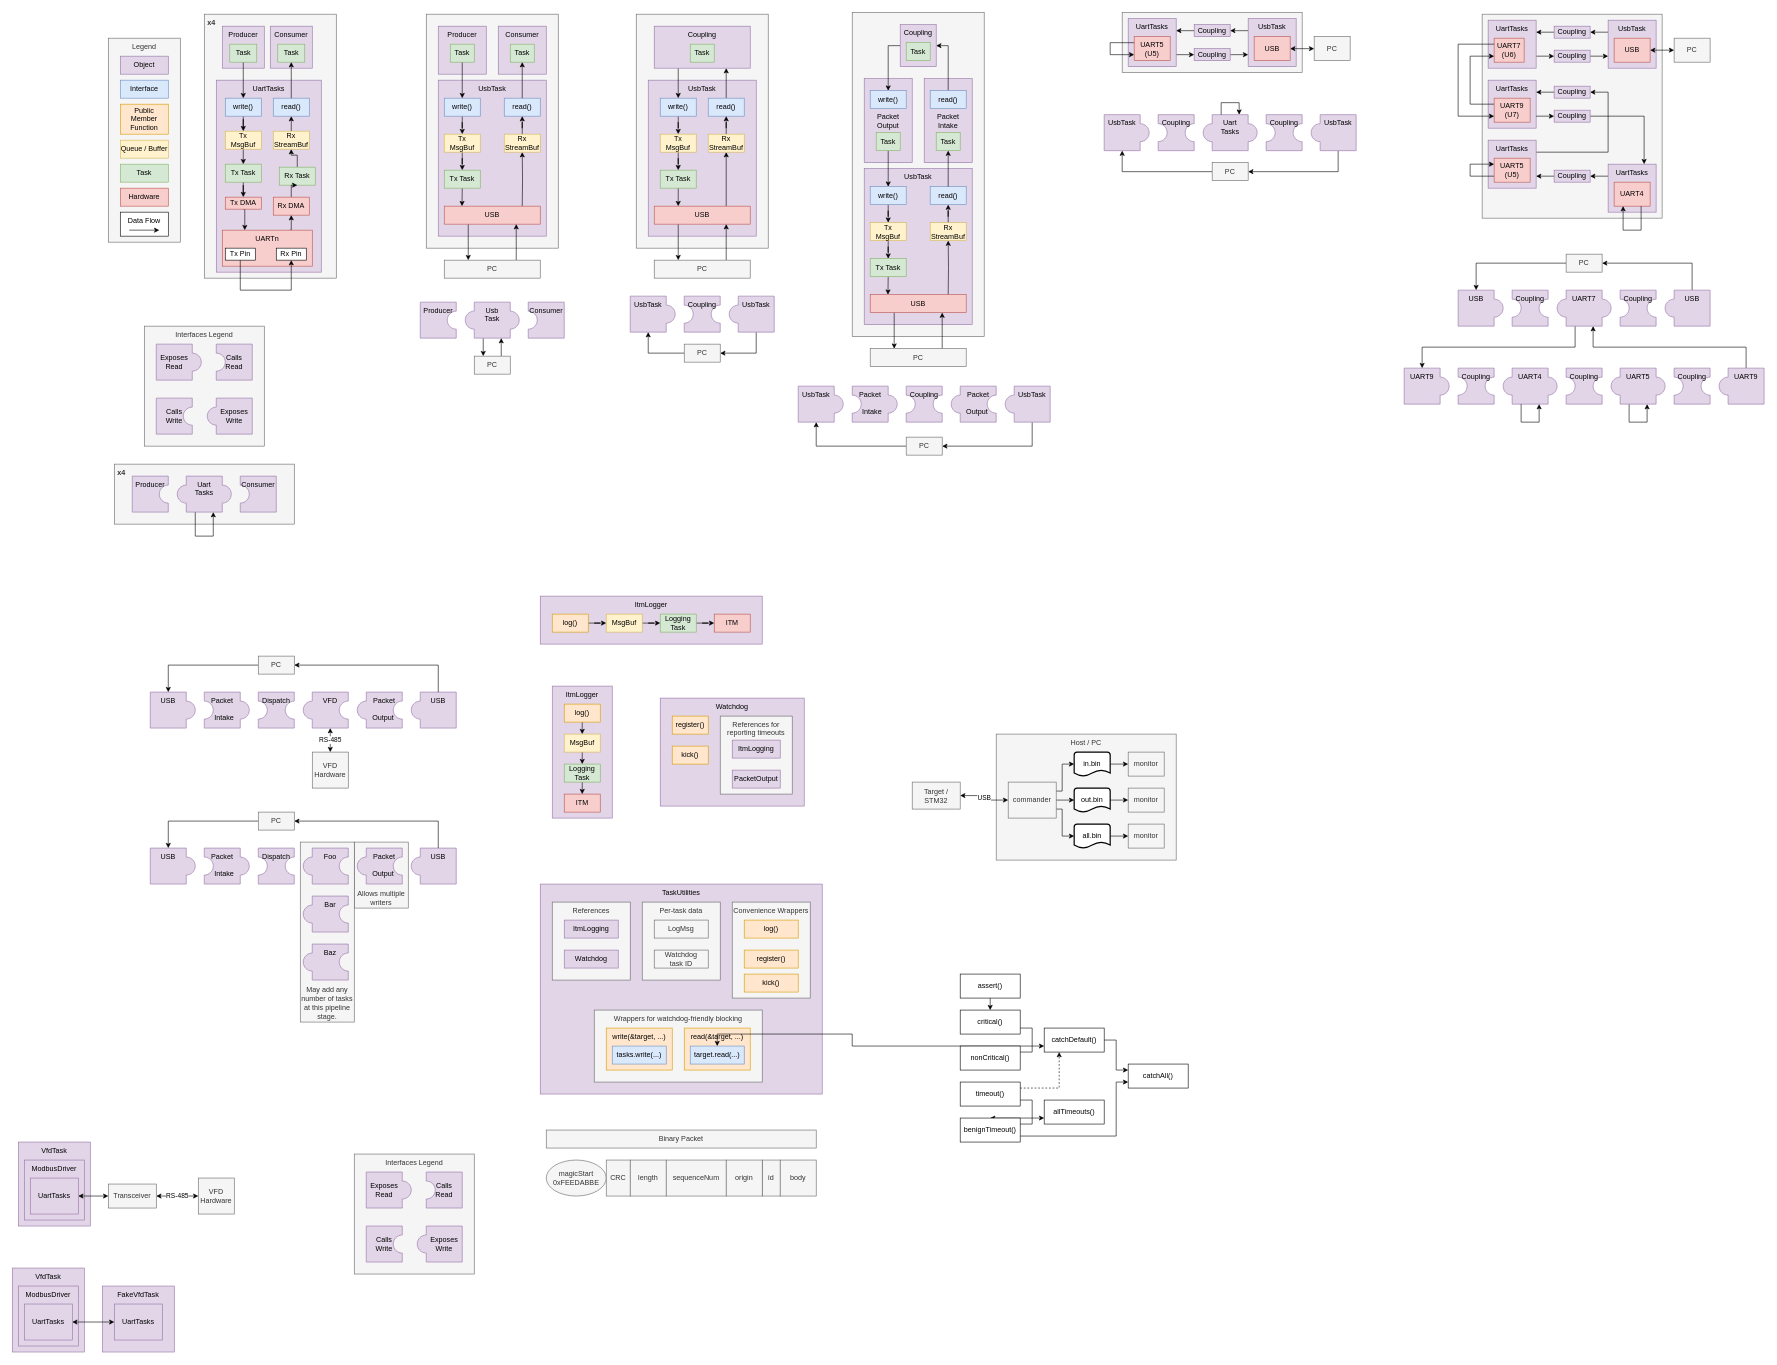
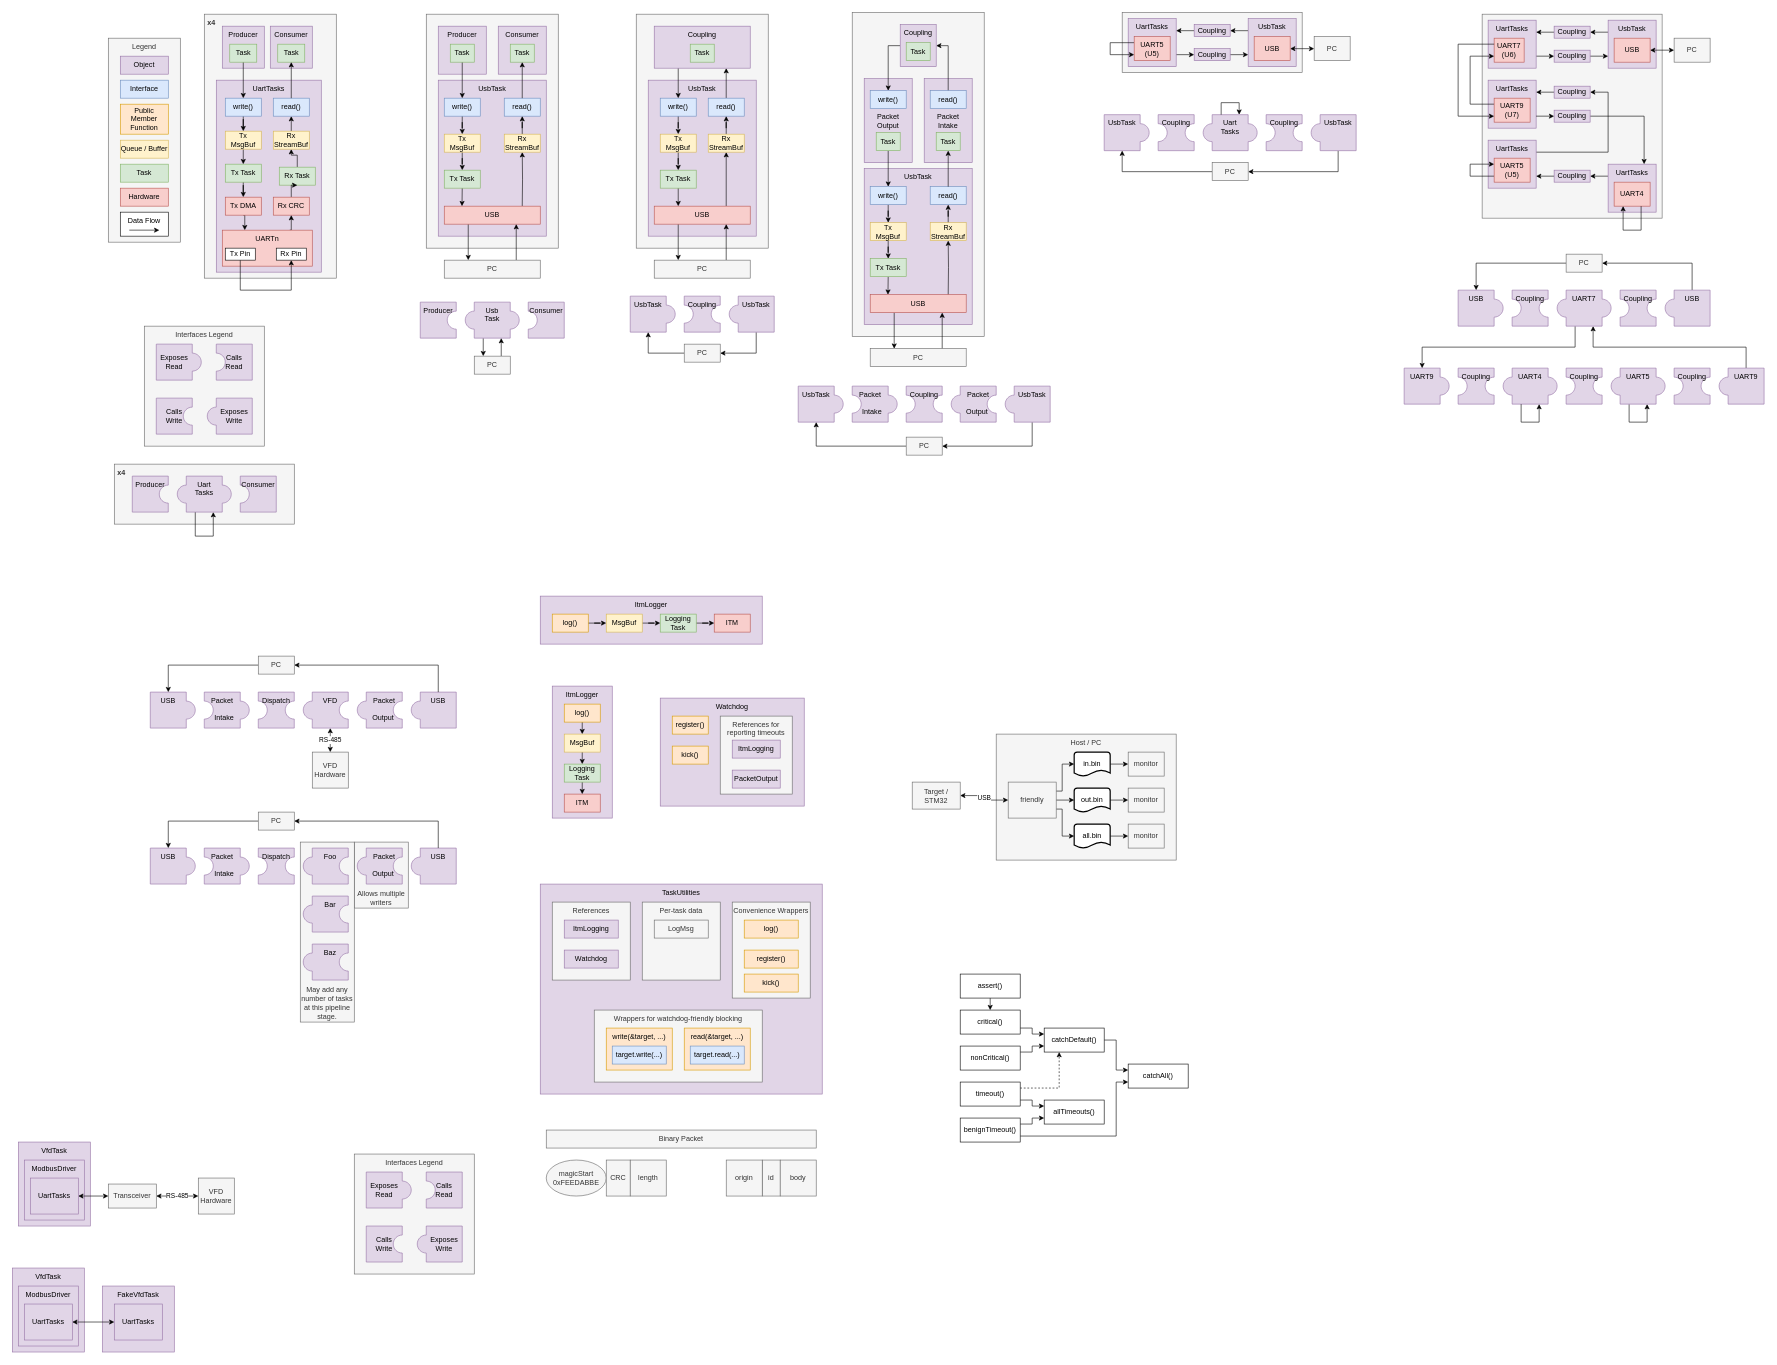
node "Tx DMA": size 36x12 -> 36x18
node "Rx DMA": label "Rx DMA" -> "Rx CRC"
node "commander": label "commander" -> "friendly"
node "Watchdog task ID": removed
edge "critical()" -> "target.read(...)": now "critical()" -> "catchDefault()"
node "tasks.write(...)": label "tasks.write(...)" -> "target.write(...)"
edge "timeout()" -> "benignTimeout()": now "timeout()" -> "allTimeouts()"
node "sequenceNum": removed
